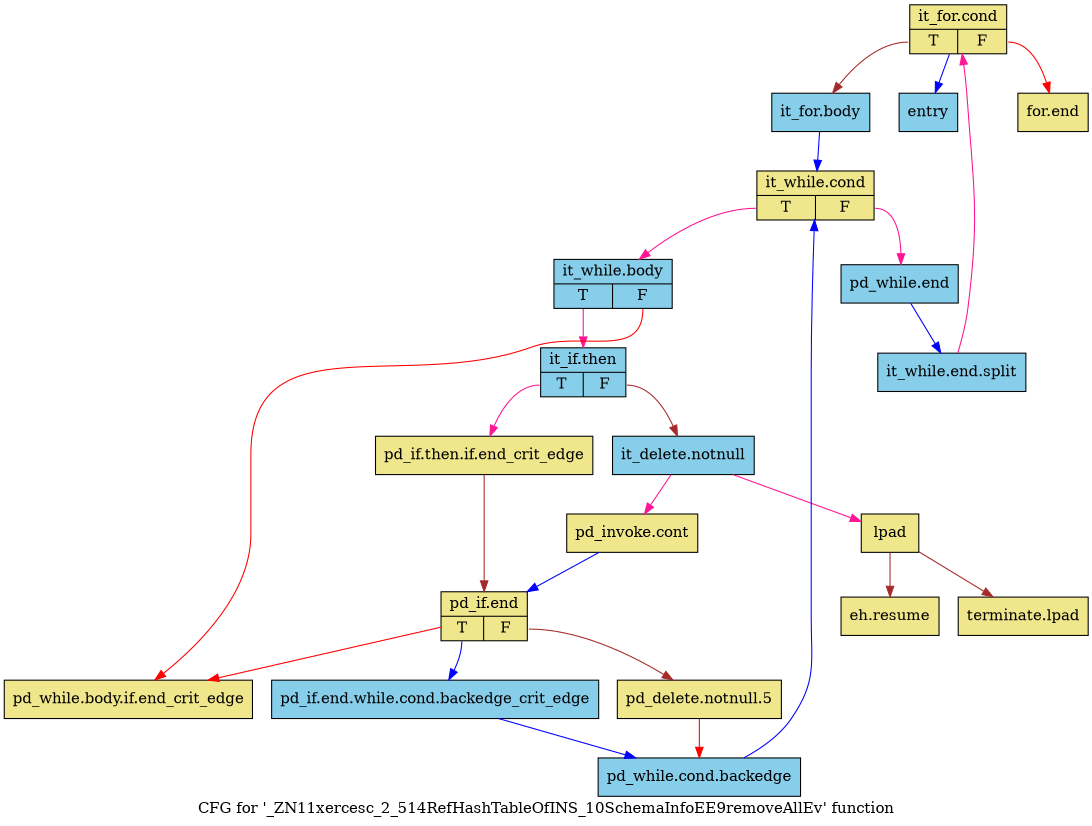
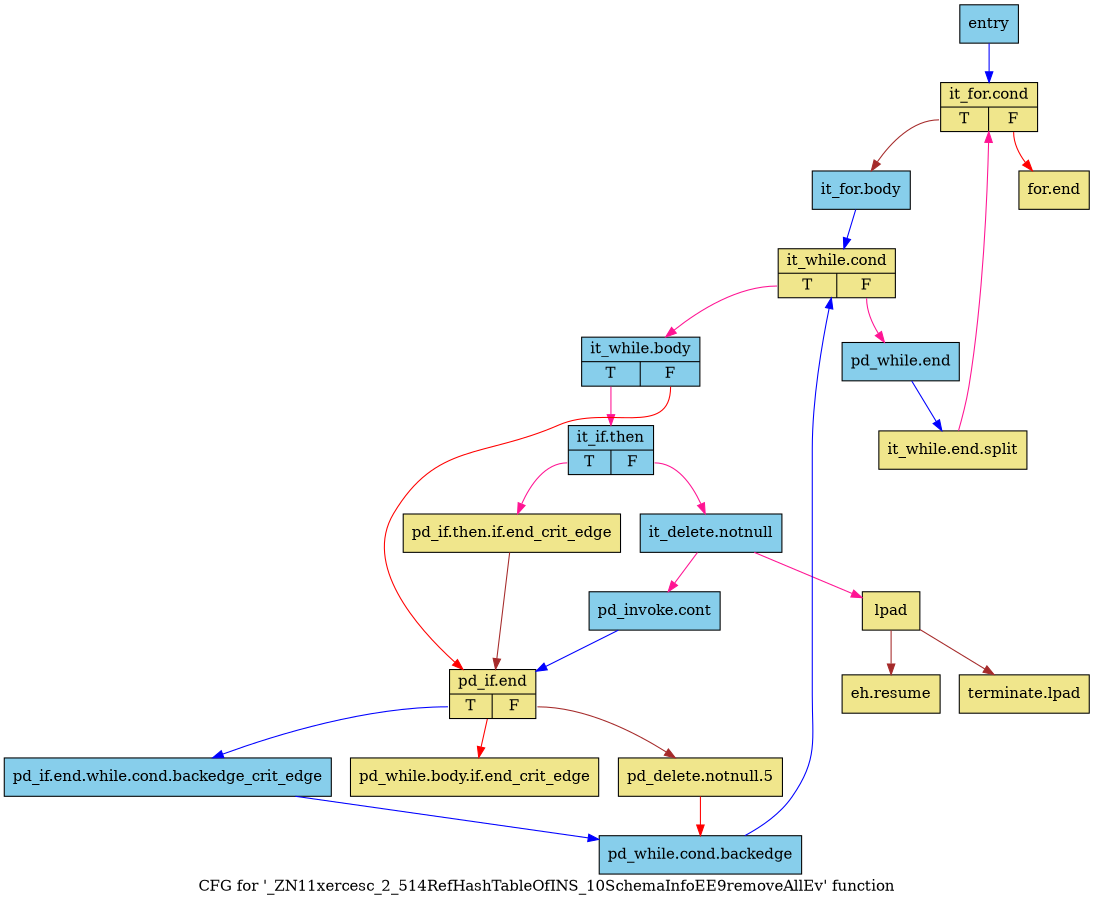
edge "it_for.cond" -> "entry": reversed
node "it_while.end.split": fillcolor skyblue -> khaki
edge "it_while.body" -> "pd_while.body.if.end_crit_edge": now "it_while.body" -> "pd_if.end"
edge "it_if.then" -> "it_delete.notnull": color brown -> deeppink
node "pd_invoke.cont": fillcolor khaki -> skyblue
